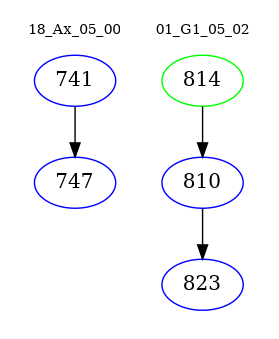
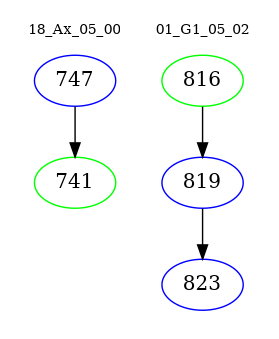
node "741": color blue -> green
node "814": label "814" -> "816"
edge "741" -> "747": reversed
node "810": label "810" -> "819"
